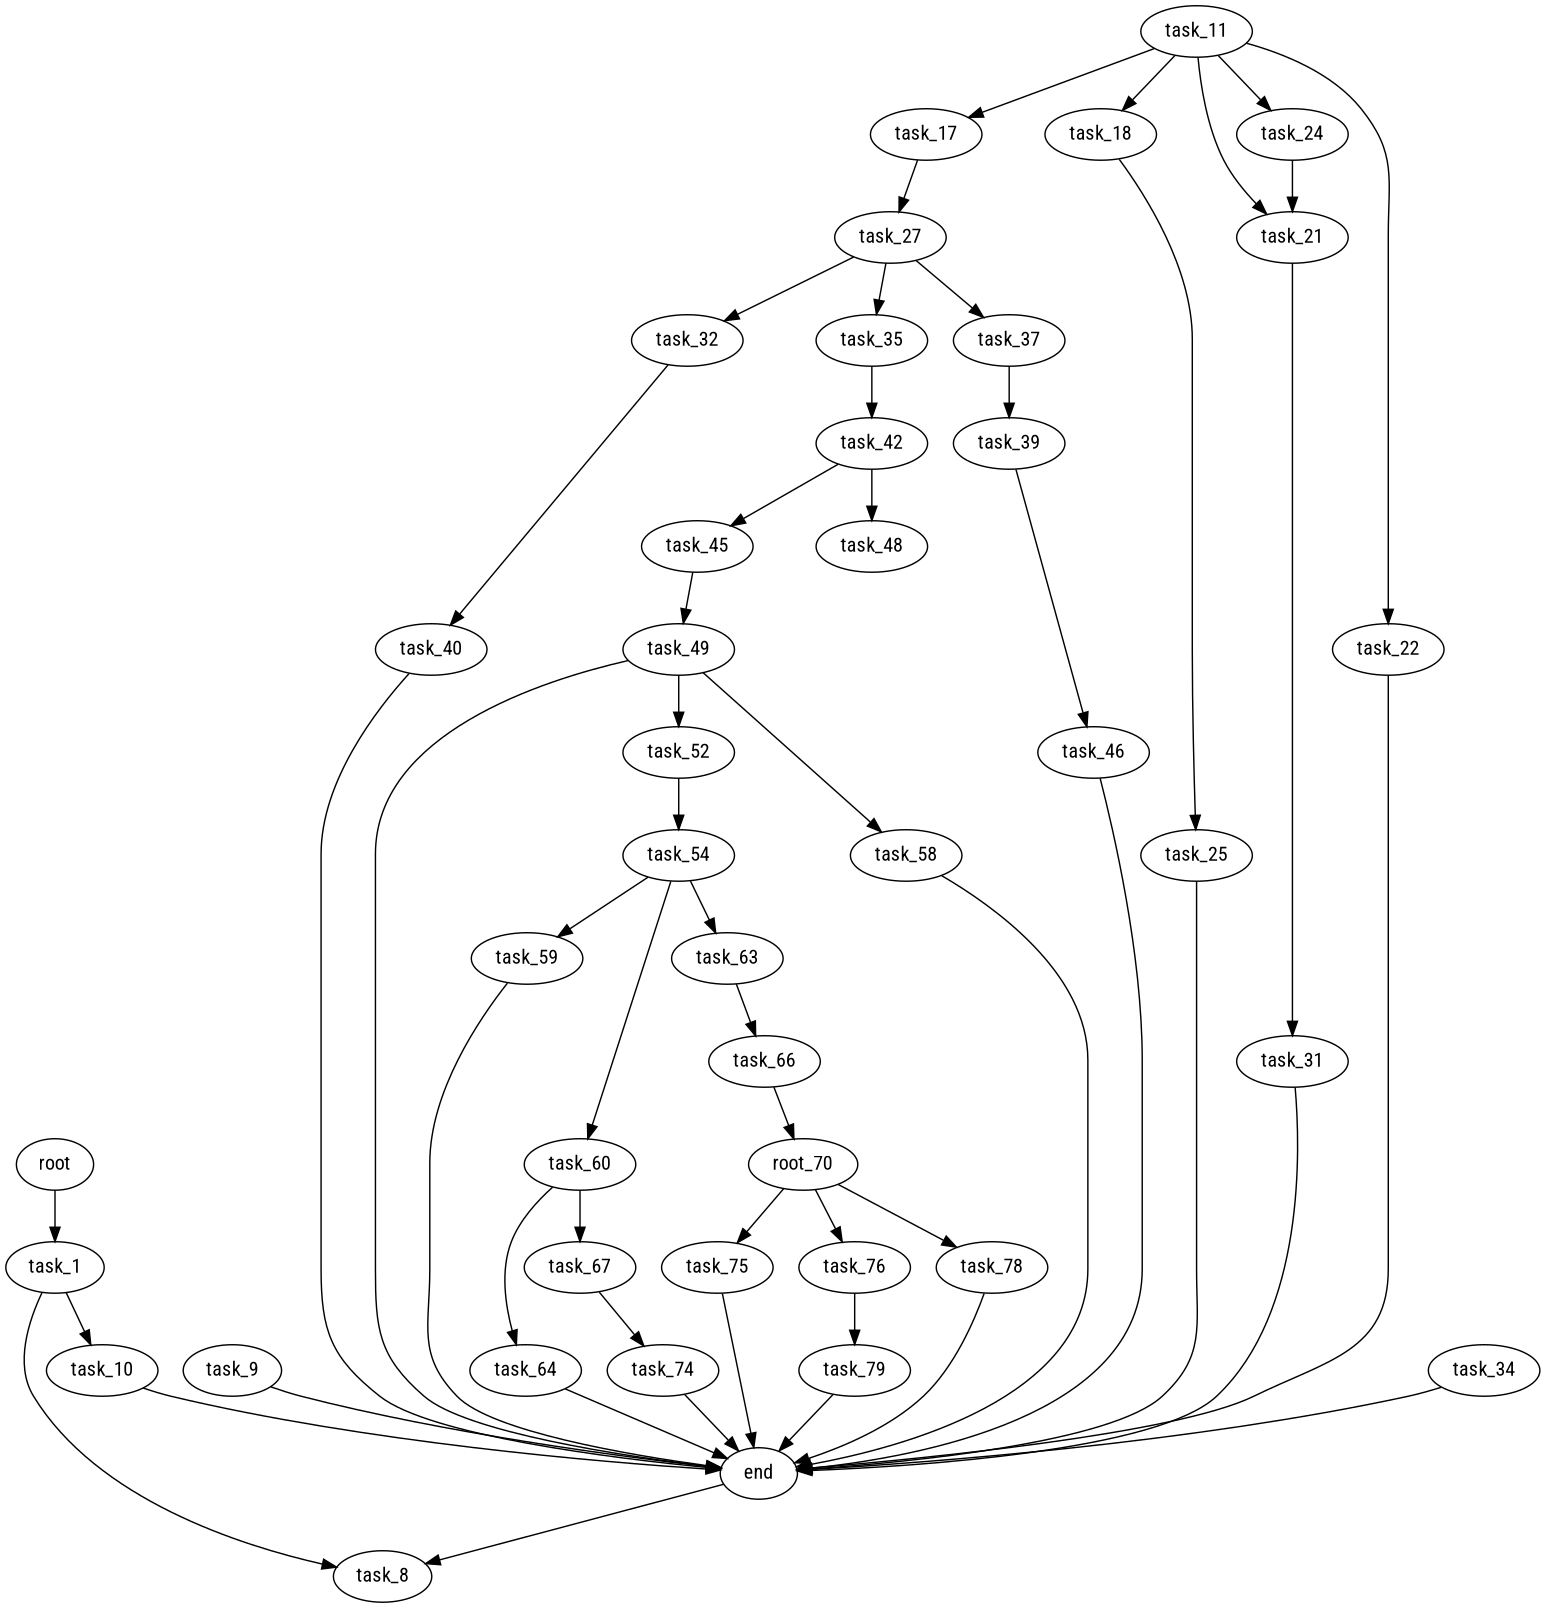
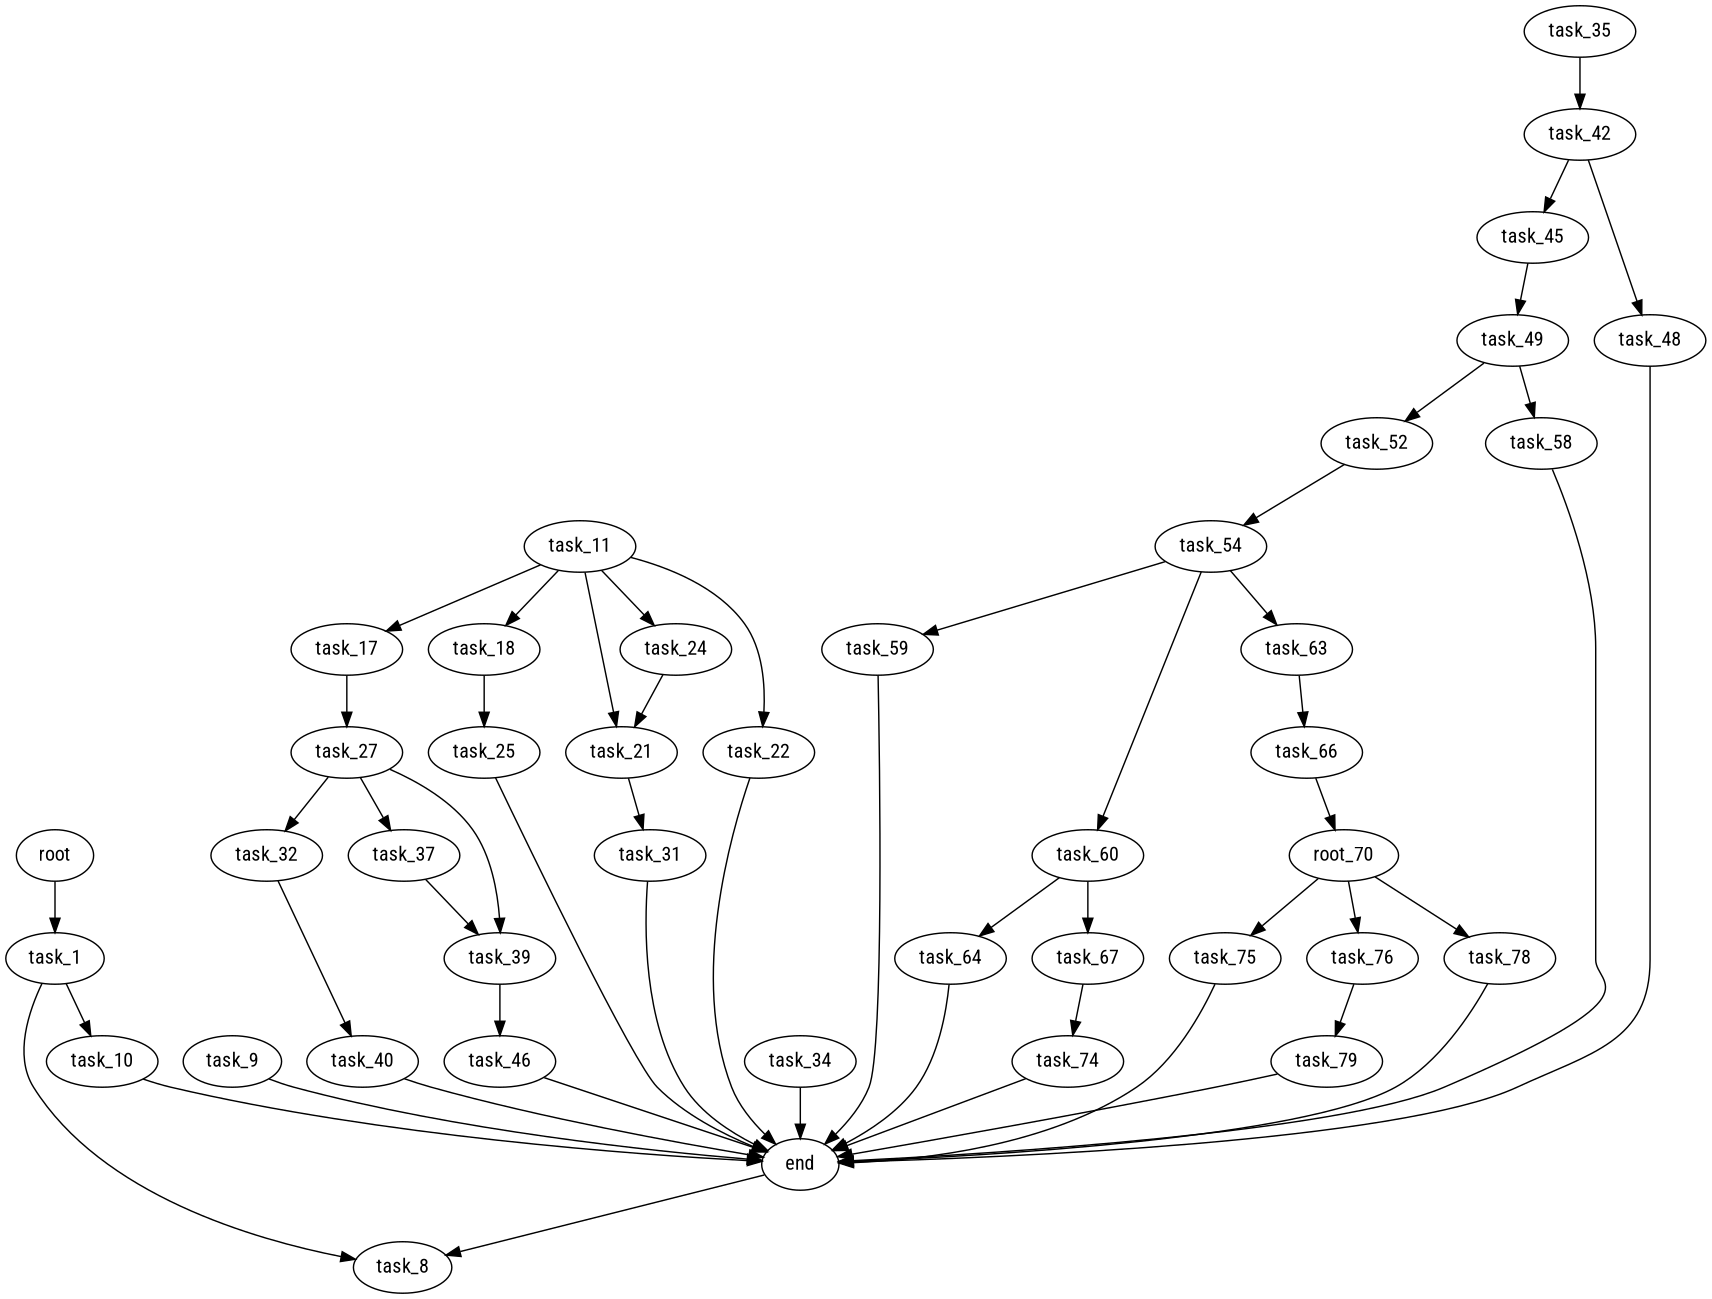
edge "task_27" -> "task_35": now "task_27" -> "task_39"
edge "task_49" -> "end": now "task_48" -> "end"
